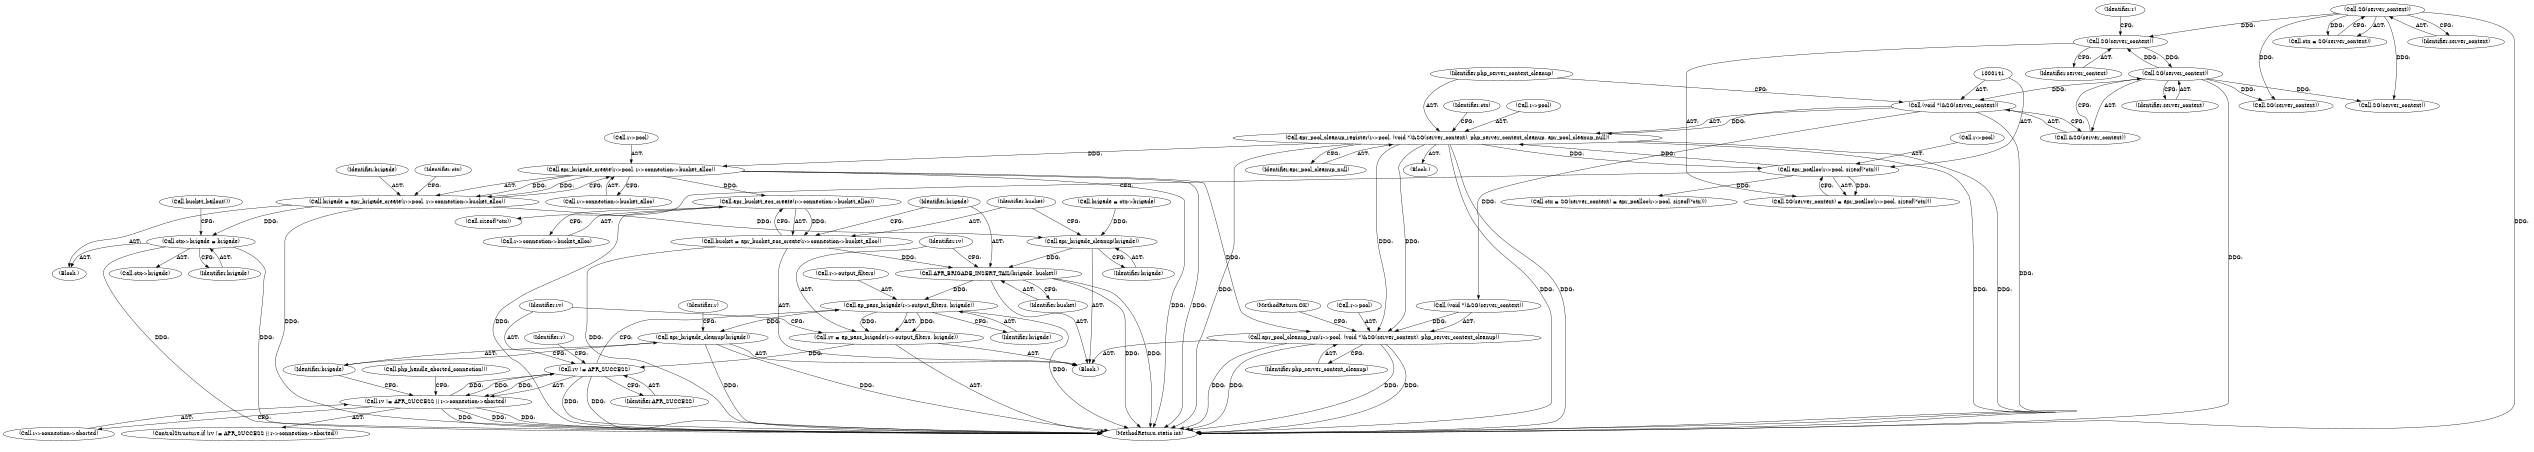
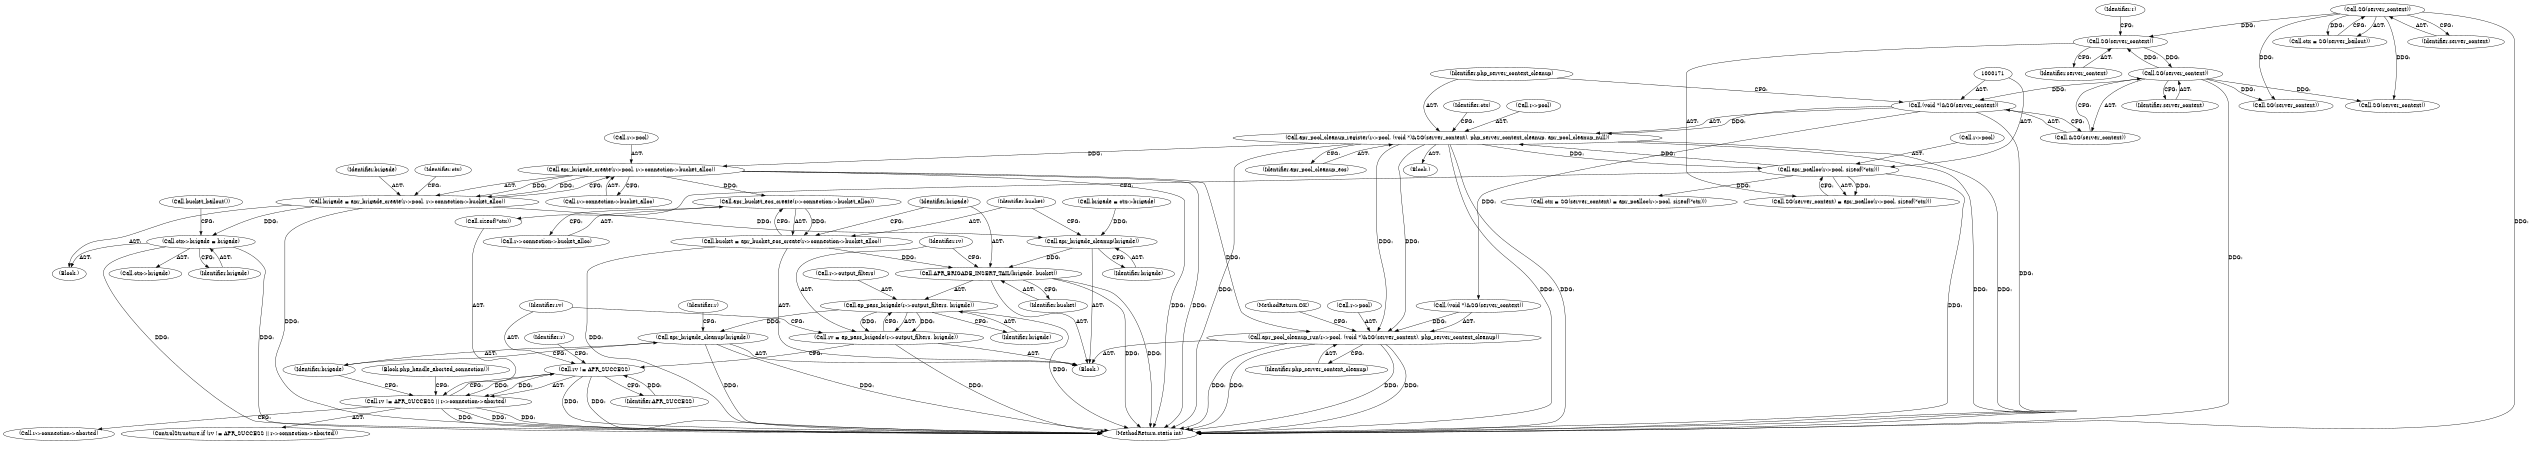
node "(Call,ctx = SG(server_context))": label "(Call,ctx = SG(server_context))" -> "(Call,ctx = SG(server_bailout))"
node "1000141": label "1000141" -> "1000171"
node "(Identifier,apr_pool_cleanup_null)": label "(Identifier,apr_pool_cleanup_null)" -> "(Identifier,apr_pool_cleanup_eos)"
edge "(Call,APR_BRIGADE_INSERT_TAIL(brigade, bucket))" -> "(Call,ap_pass_brigade(r->output_filters, brigade))": label "DDG: " -> "AST: "
edge "(Call,rv != APR_SUCCESS)" -> "(Call,ap_pass_brigade(r->output_filters, brigade))": now "(Call,rv = ap_pass_brigade(r->output_filters, brigade))" -> "(Call,ap_pass_brigade(r->output_filters, brigade))"
edge "(Call,rv = ap_pass_brigade(r->output_filters, brigade))" -> "(Call,rv != APR_SUCCESS)": label "DDG: " -> "CFG: "
node "(Call,php_handle_aborted_connection())": label "(Call,php_handle_aborted_connection())" -> "(Block,php_handle_aborted_connection())"
edge "(Call,rv != APR_SUCCESS || r->connection->aborted)" -> "(Call,rv != APR_SUCCESS)": label "DDG: " -> "CFG: "
edge "(Identifier,APR_SUCCESS)" -> "(Call,rv != APR_SUCCESS)": label "AST: " -> "DDG: "
edge "(Call,rv = ap_pass_brigade(r->output_filters, brigade))" -> "(MethodReturn,static int)": label "AST: " -> "DDG: "
edge "(Call,r->connection->aborted)" -> "(Call,rv != APR_SUCCESS || r->connection->aborted)": now "(Call,sizeof(*ctx))" -> "(Call,rv != APR_SUCCESS || r->connection->aborted)"
edge "(Call,apr_bucket_eos_create(r->connection->bucket_alloc))" -> "(MethodReturn,static int)": now "(Call,apr_pcalloc(r->pool, sizeof(*ctx)))" -> "(MethodReturn,static int)"
